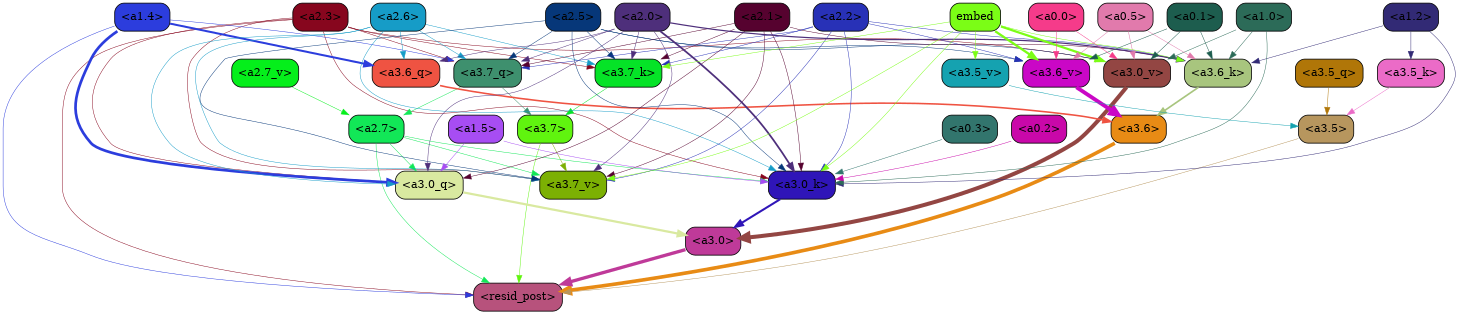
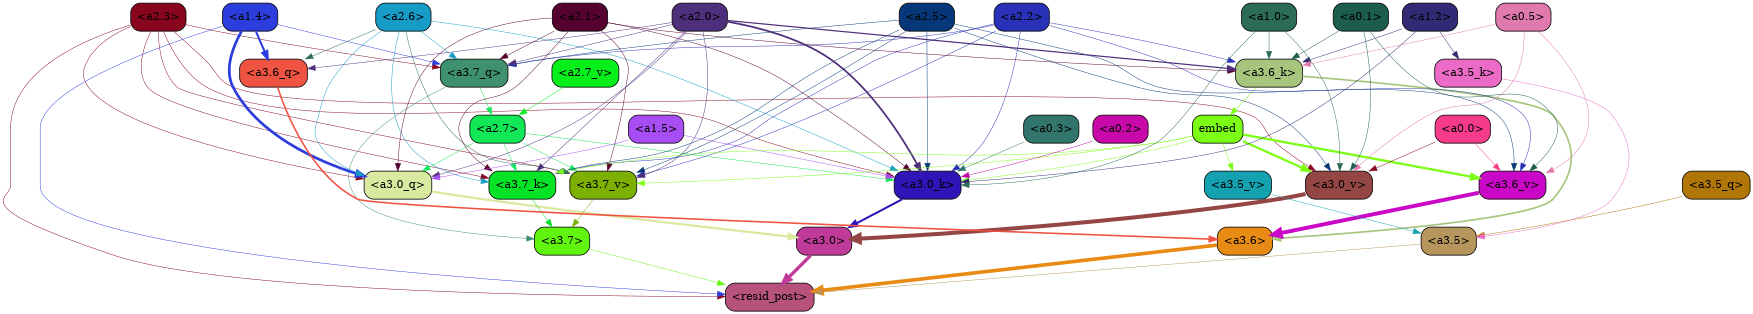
edge "<a0.0>" -> "<a3.0_v>": color #f53b8a -> #87061e
edge "<a2.6>" -> "<a3.6_q>": color #169cc7 -> #2c6b58
edge "embed" -> "<a3.6_k>": reversed
edge "<a2.6>" -> "<a3.7_v>": color #169cc7 -> #2c6b58
edge "<a3.7>" -> "<a3.7_v>": reversed
edge "<a2.7>" -> "<resid_post>": now "<a2.7>" -> "<a3.7_k>"
